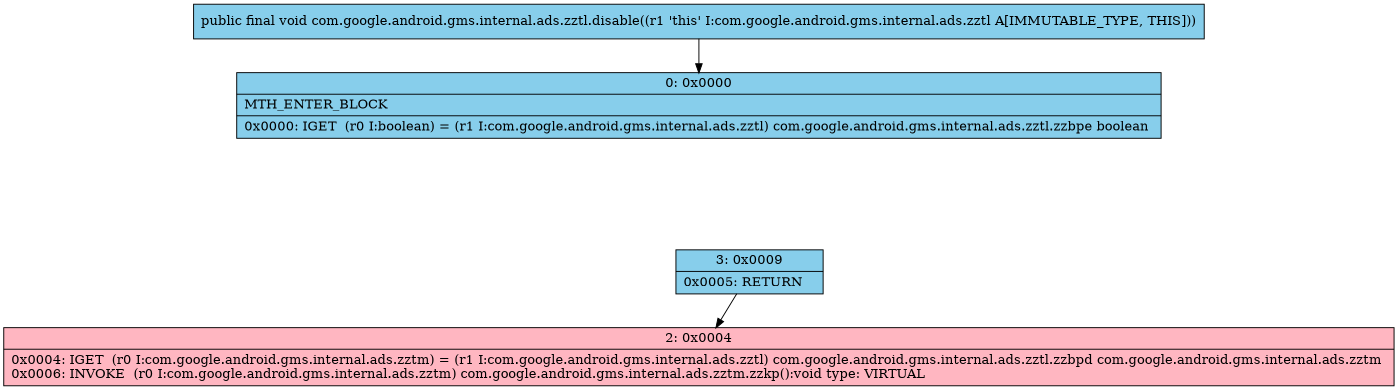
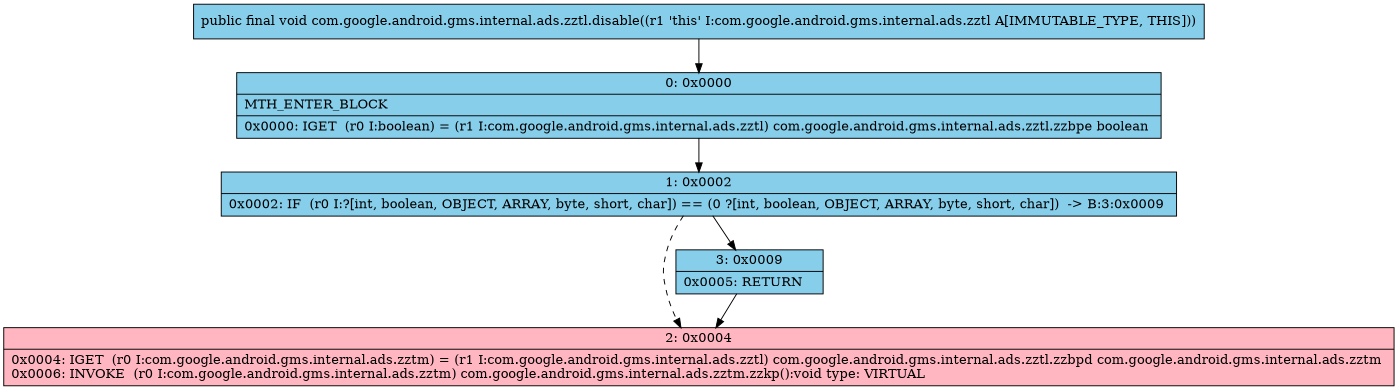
node "1: 0x0002": added
